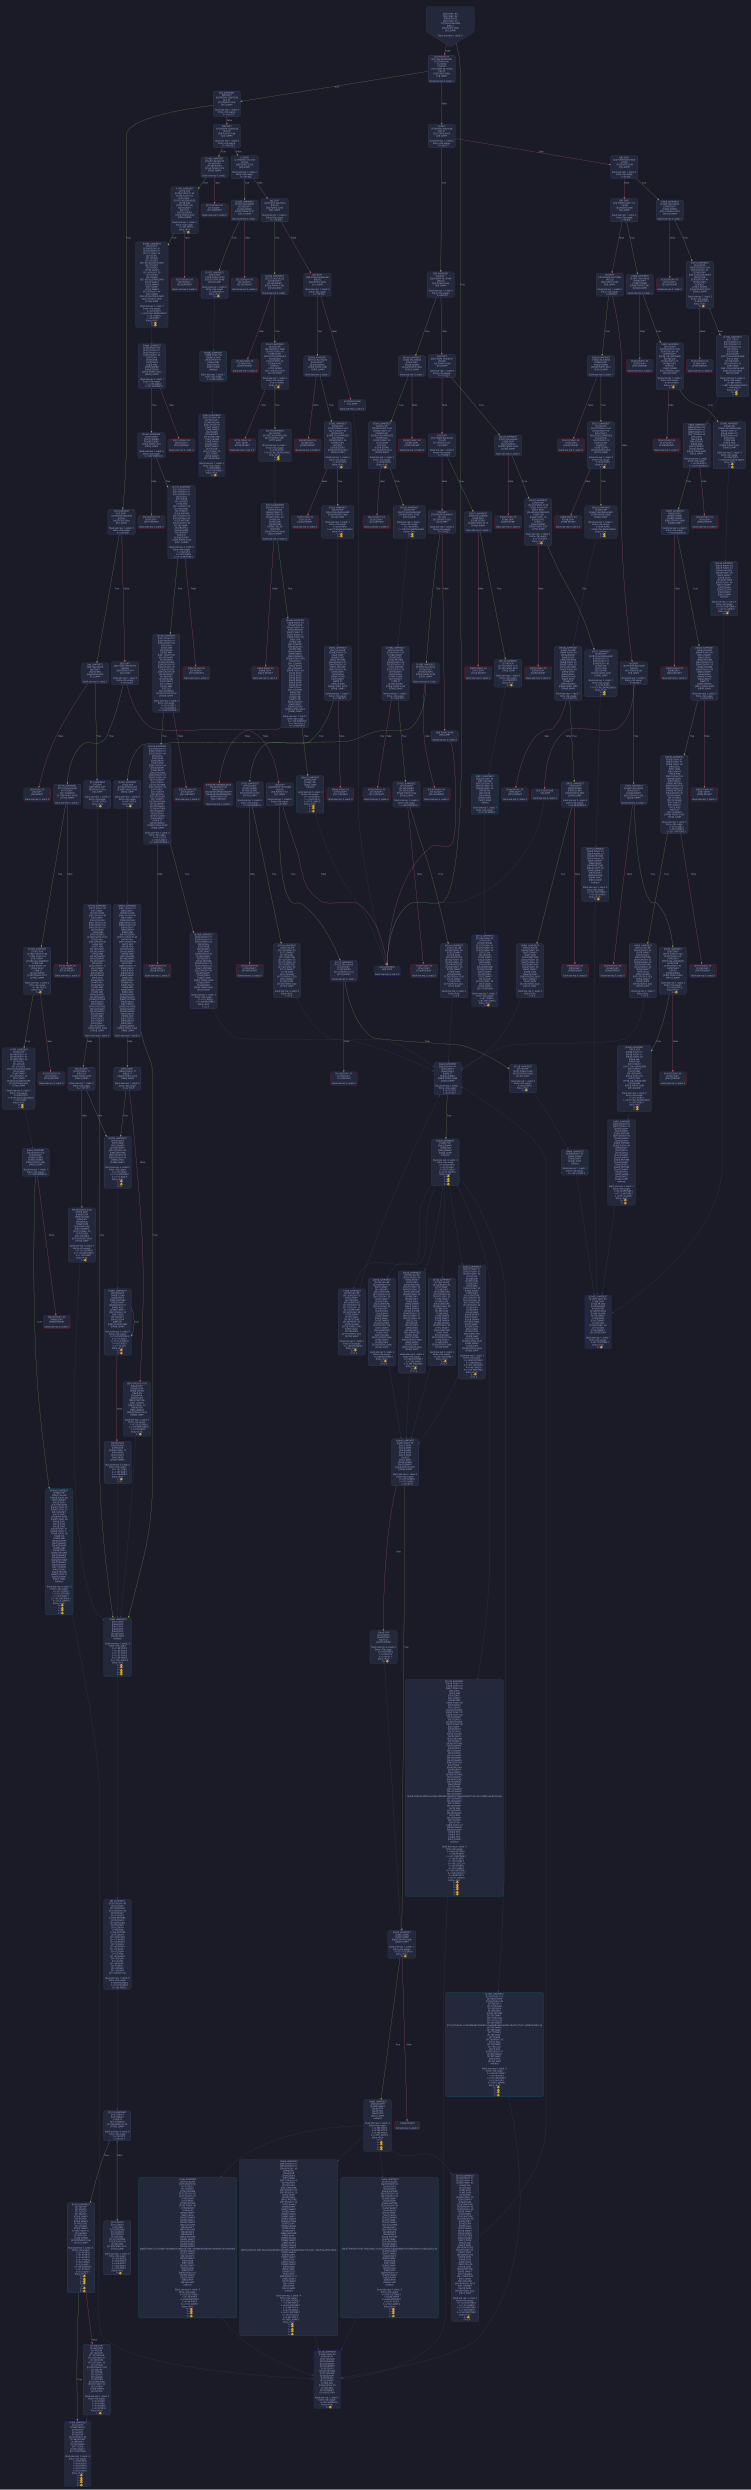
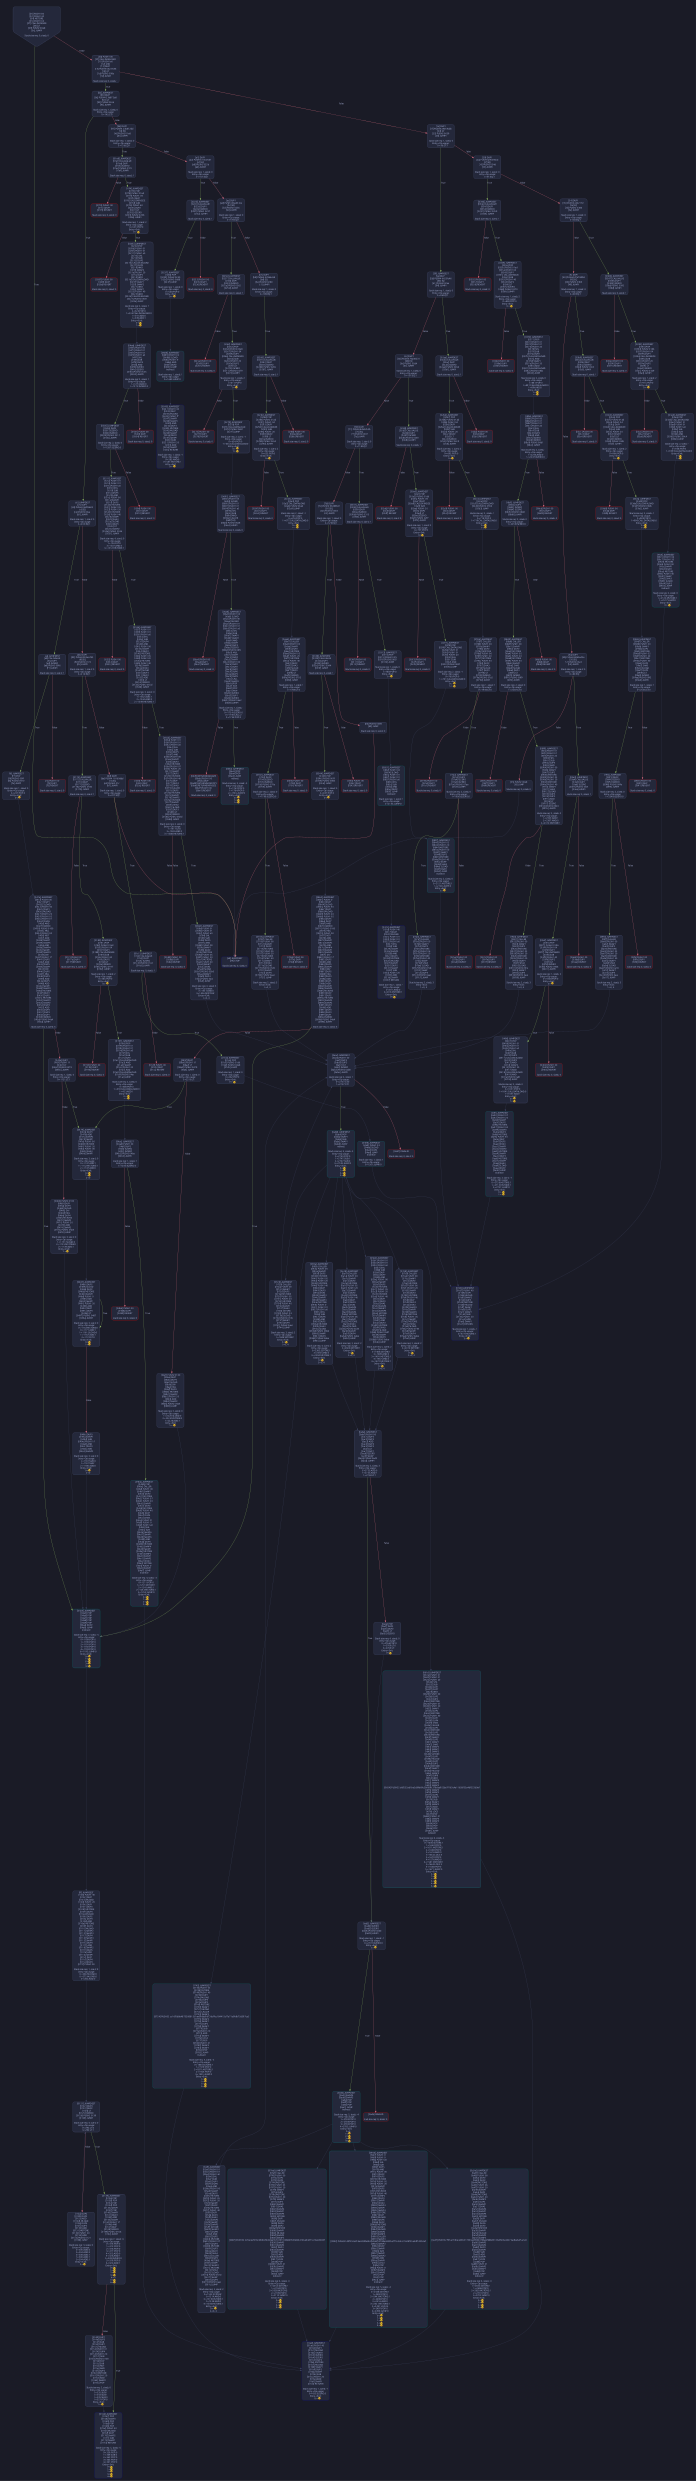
node "[c2] PUSH2 00e8 [c5] JUMP Stack size req: 0, sizeΔ: 0": removed
node "[0ab7] INVALID Stack size req: 0, sizeΔ: 0": added
